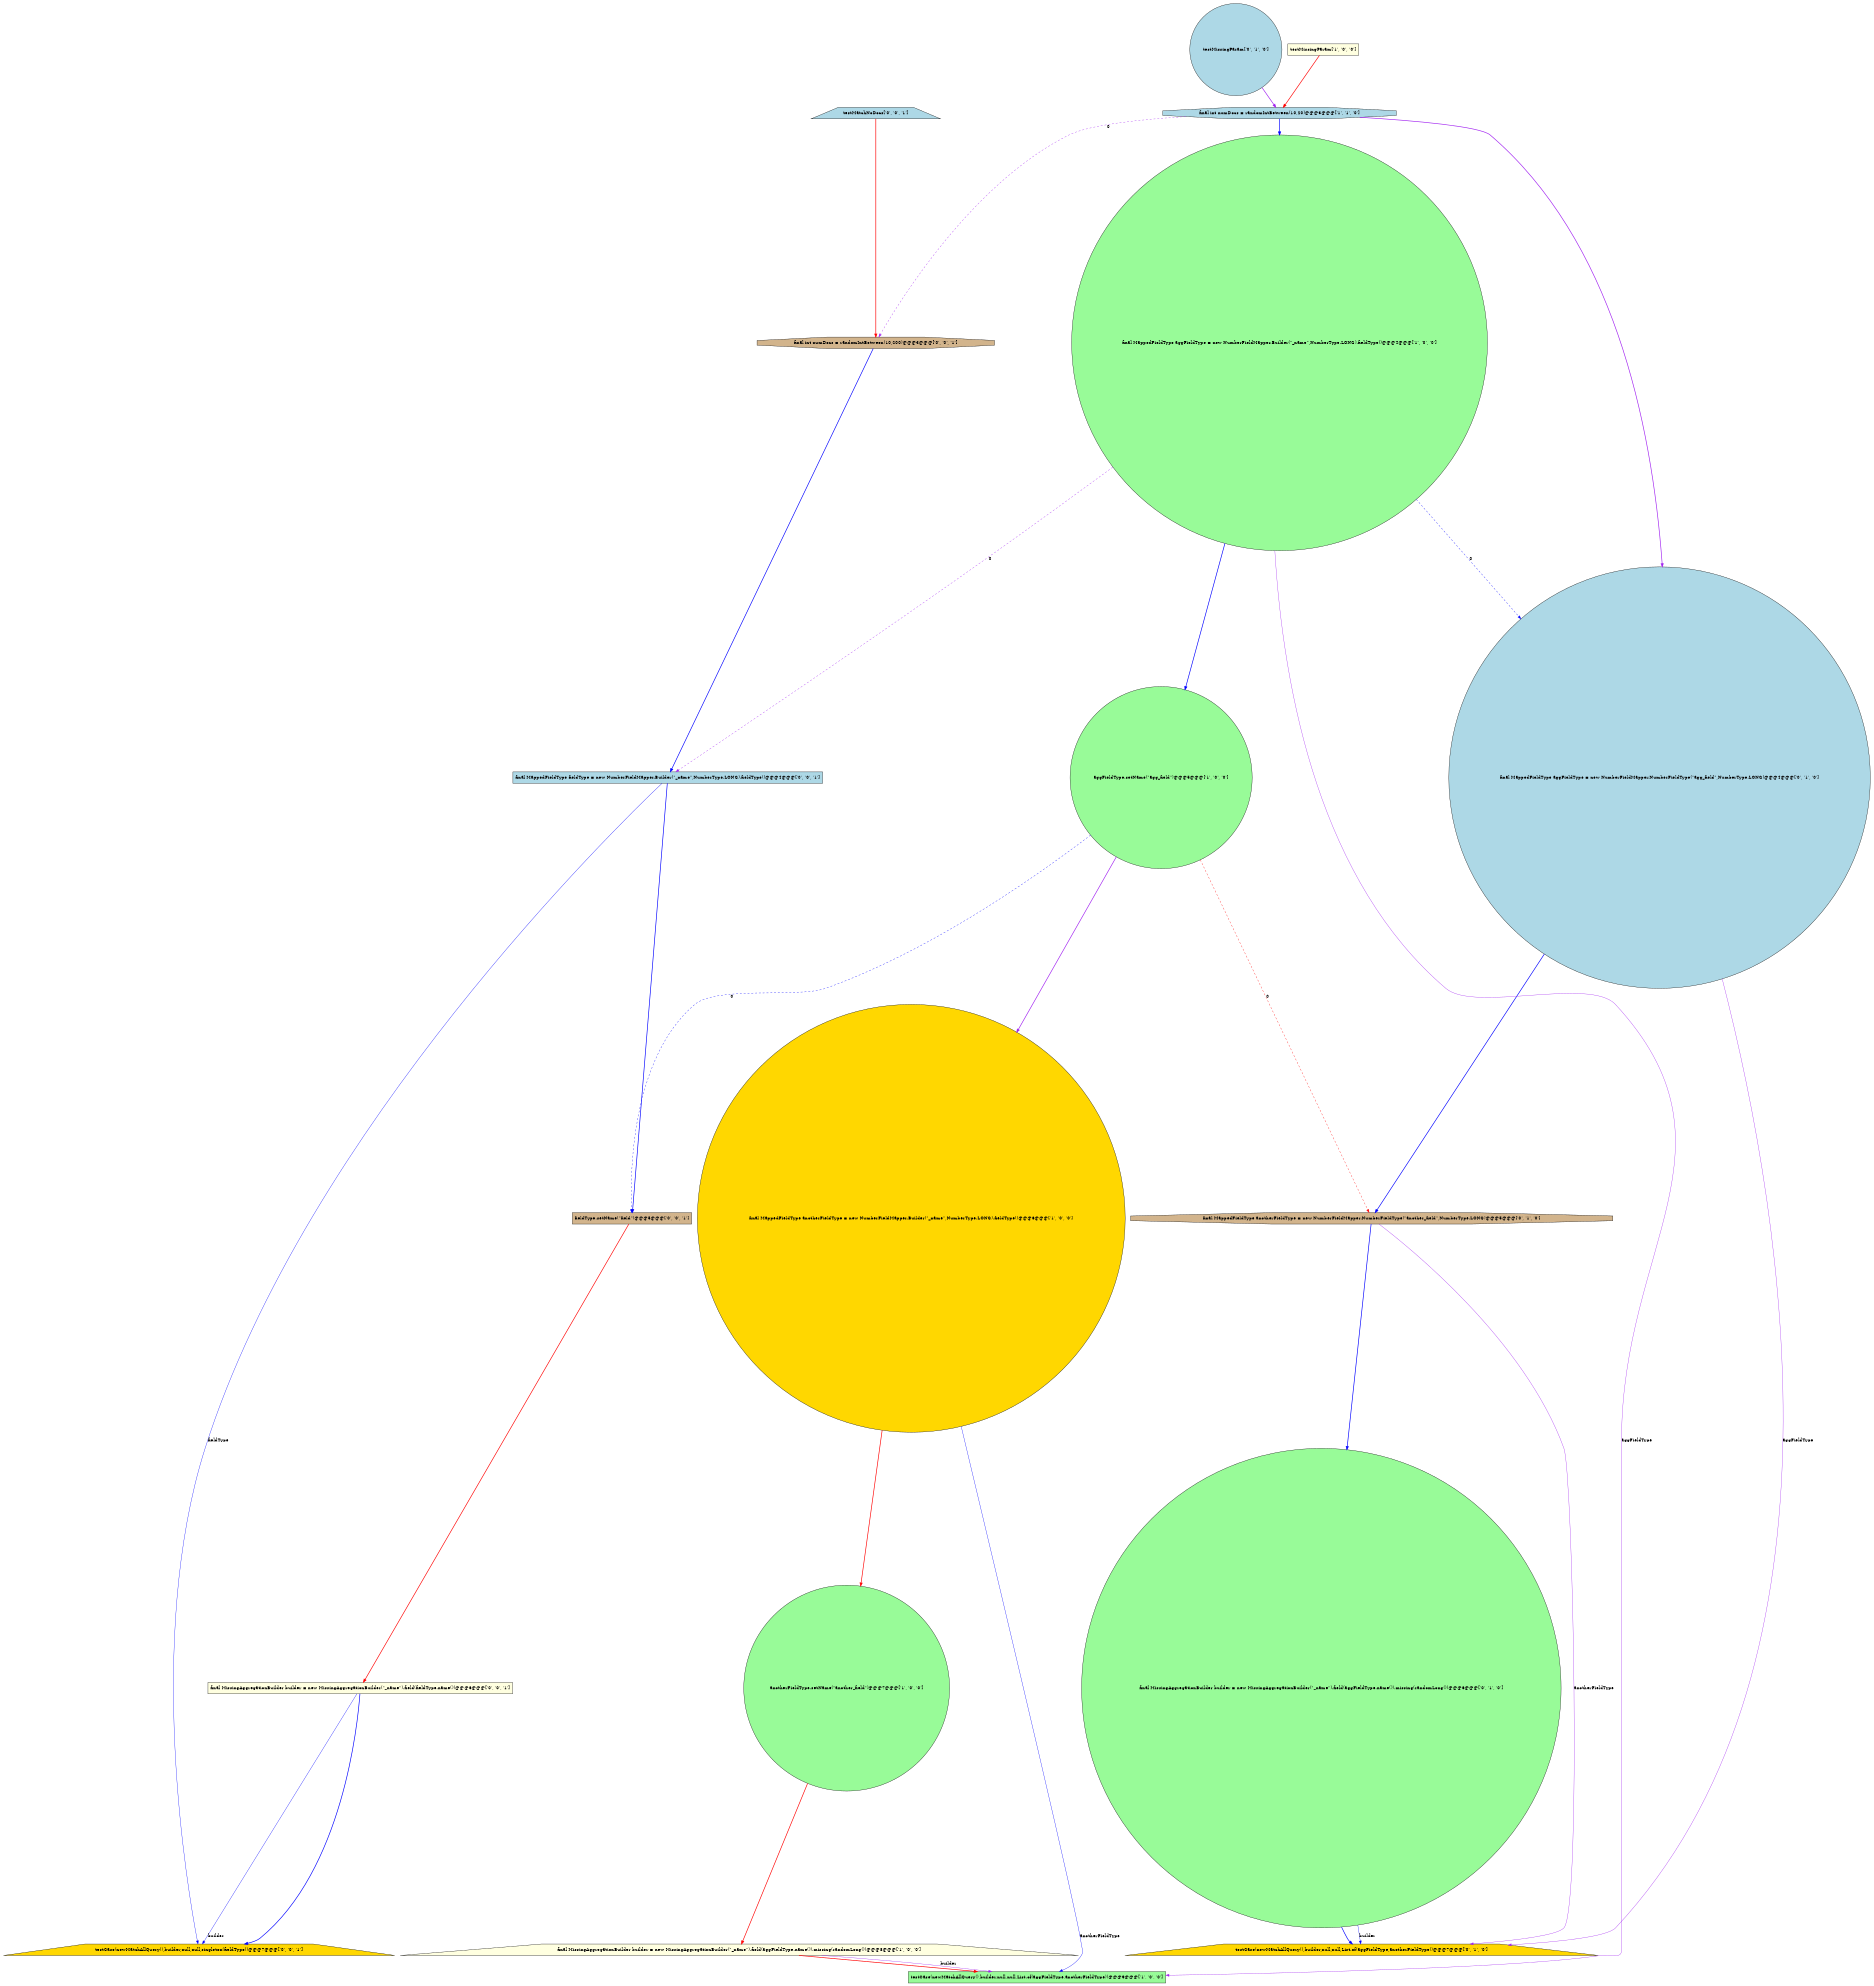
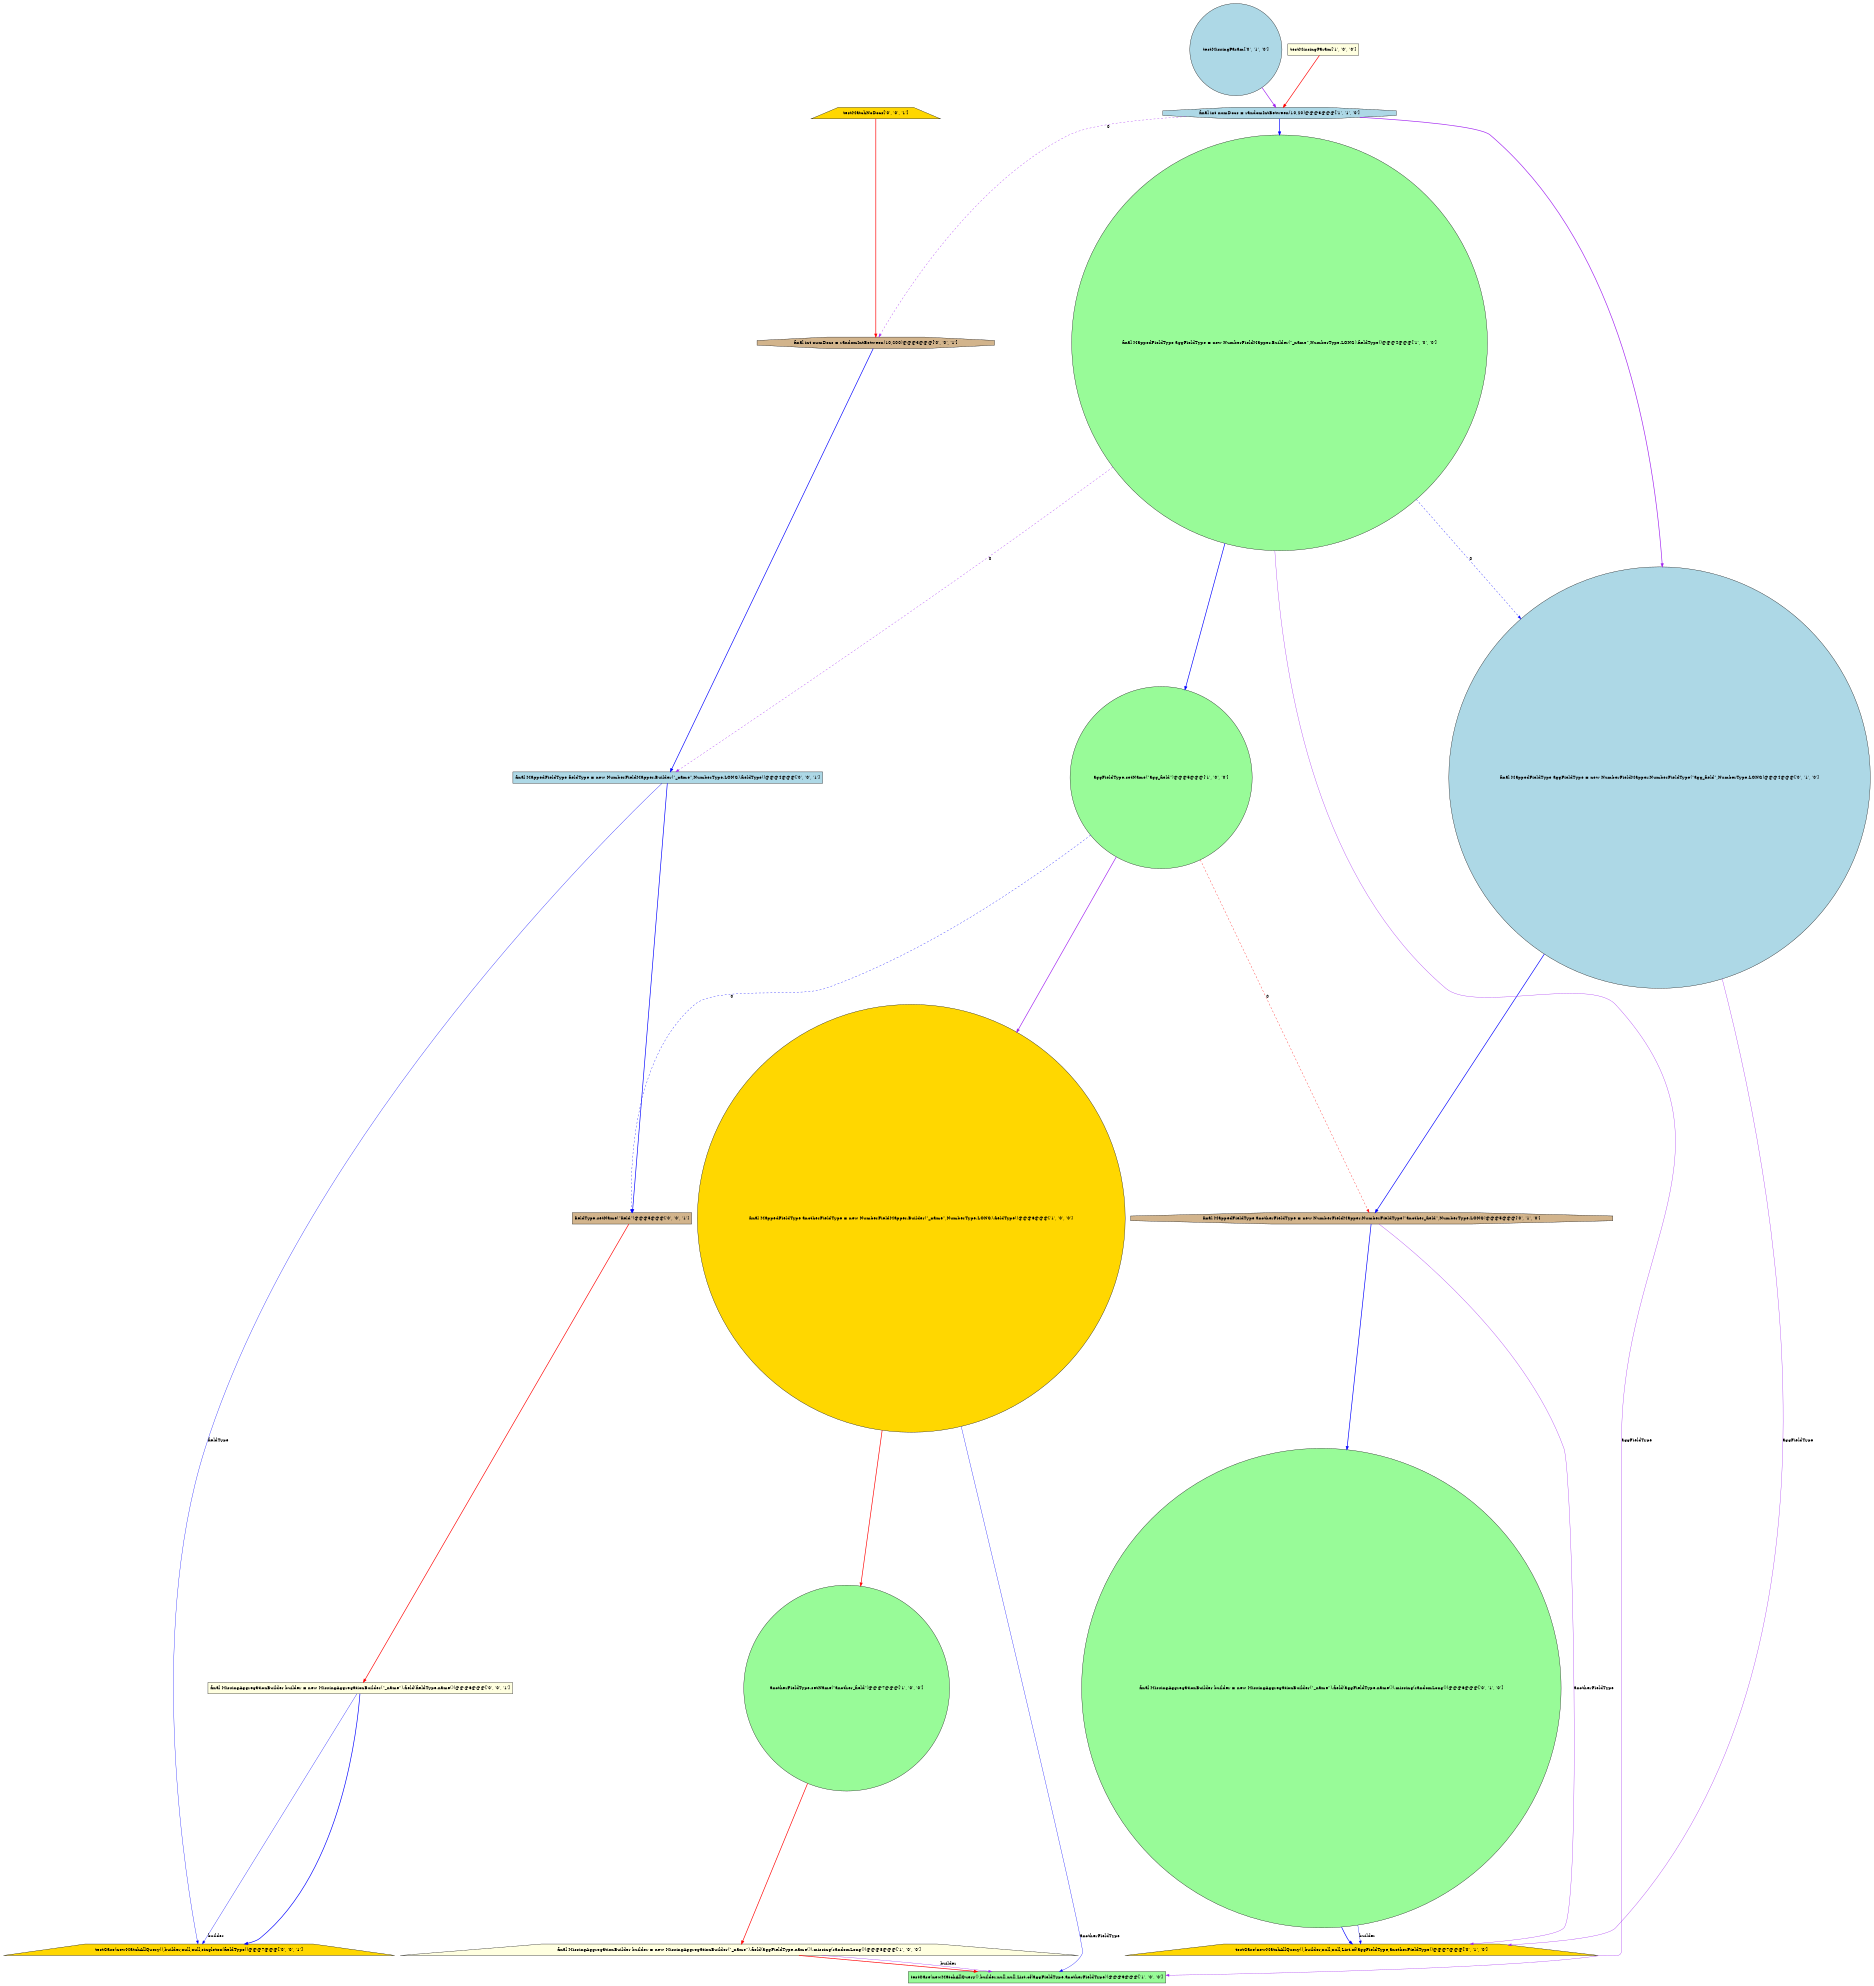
node "testMatchNoDocs['0', '0', '1']": fillcolor lightblue -> gold
